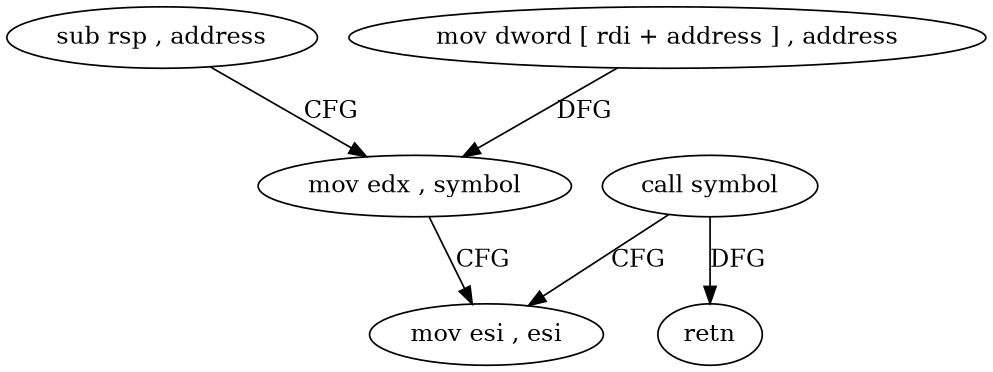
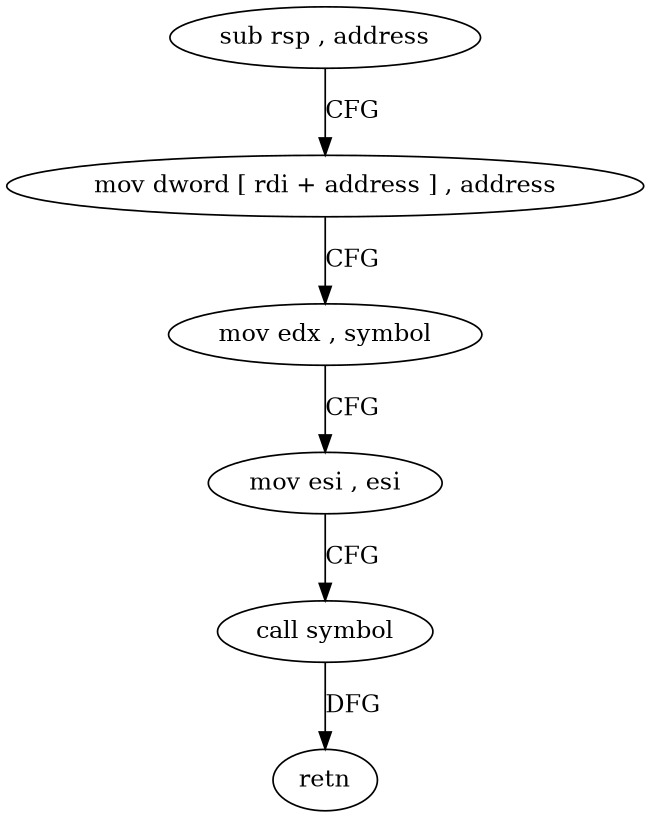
edge "sub rsp , address" -> "mov edx , symbol": now "sub rsp , address" -> "mov dword [ rdi + address ] , address"
edge "mov dword [ rdi + address ] , address" -> "mov edx , symbol": label "DFG" -> "CFG"
edge "call symbol" -> "mov esi , esi": reversed
